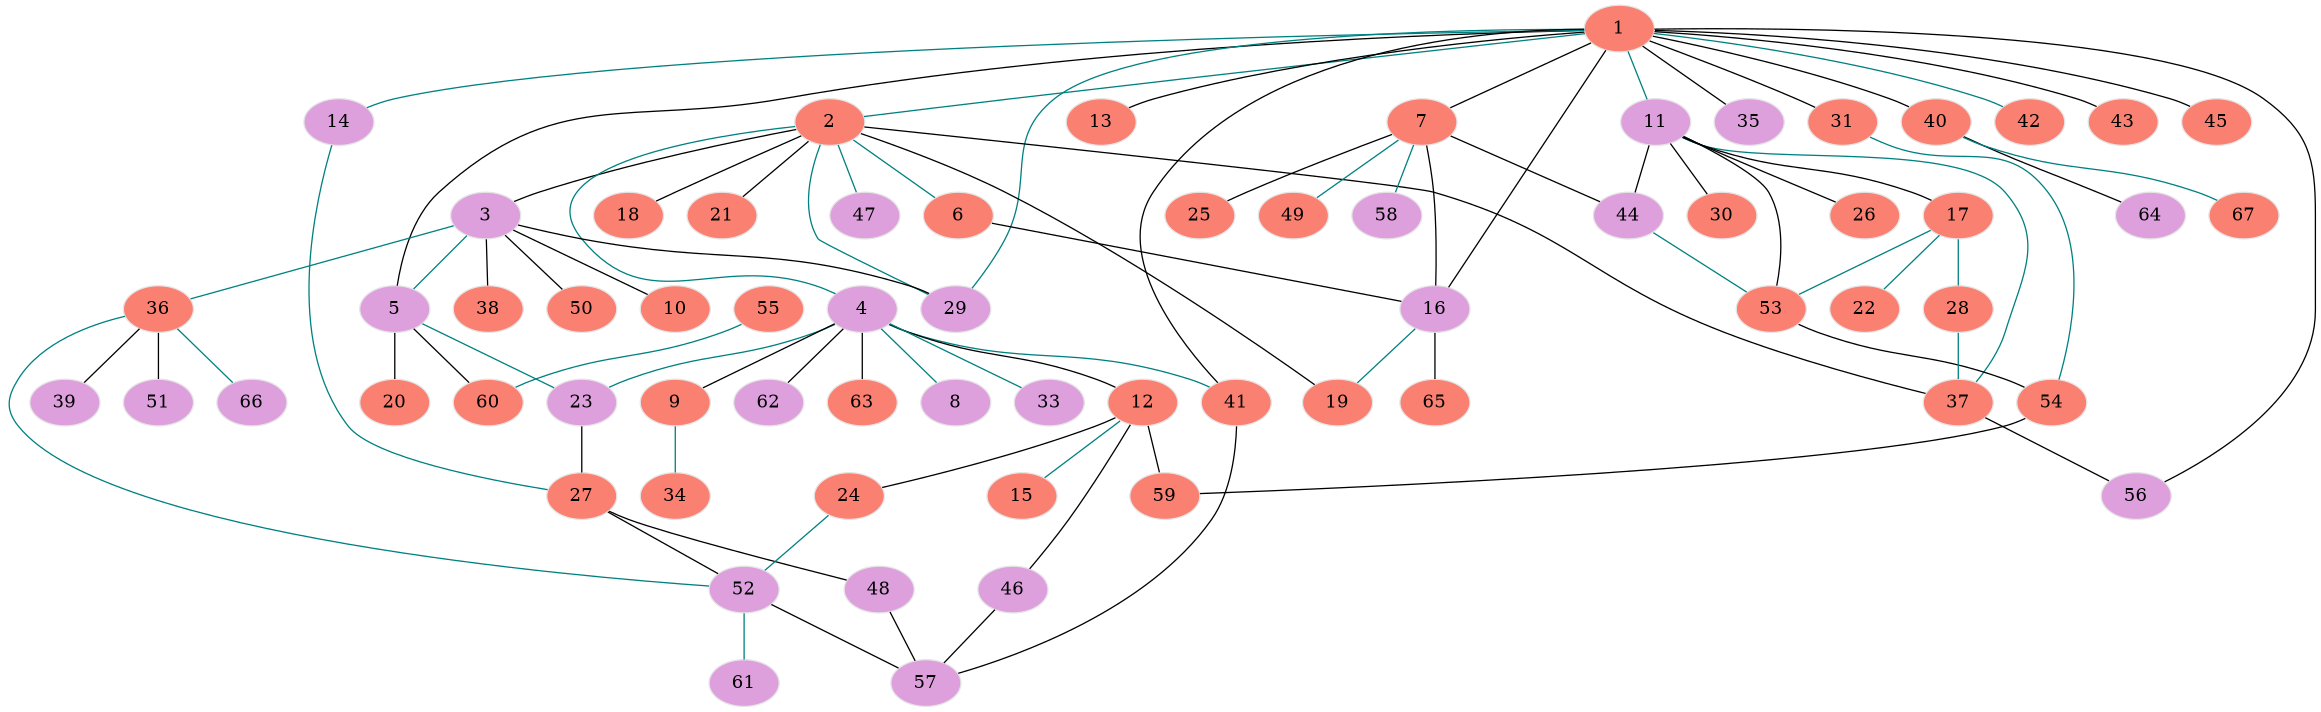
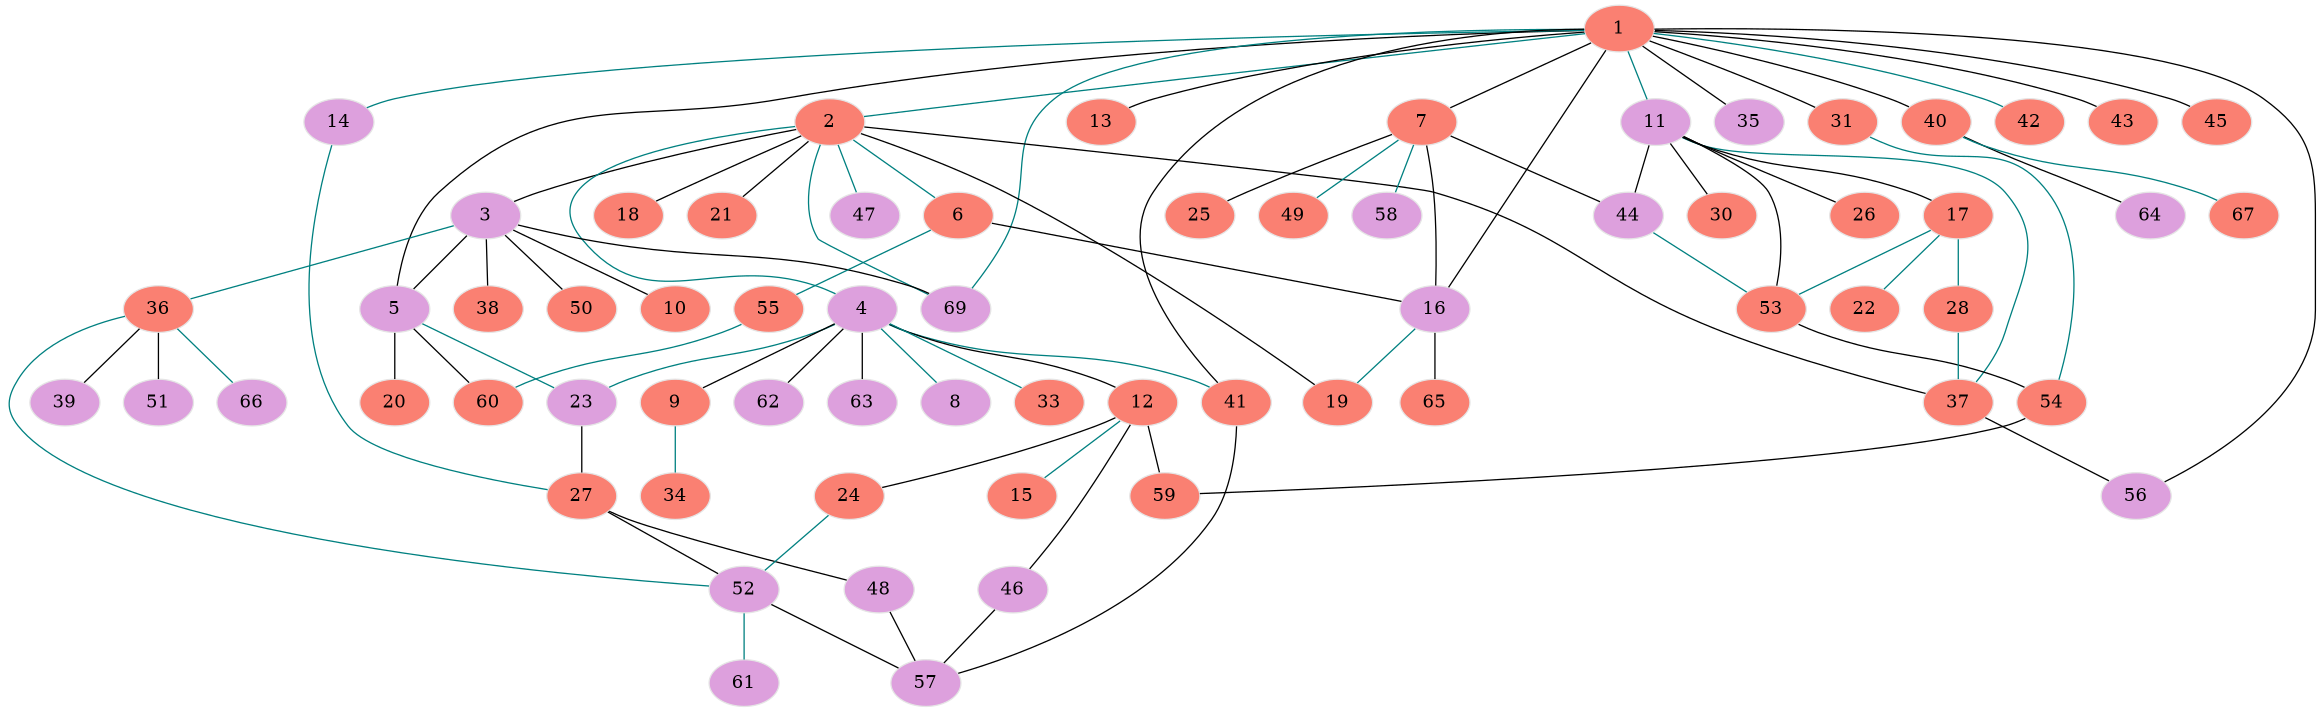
edge "6" -- "55": added
edge "3" -- "5": color teal -> black
node "29": label "29" -> "69"
node "63": fillcolor salmon -> plum
node "33": fillcolor plum -> salmon
